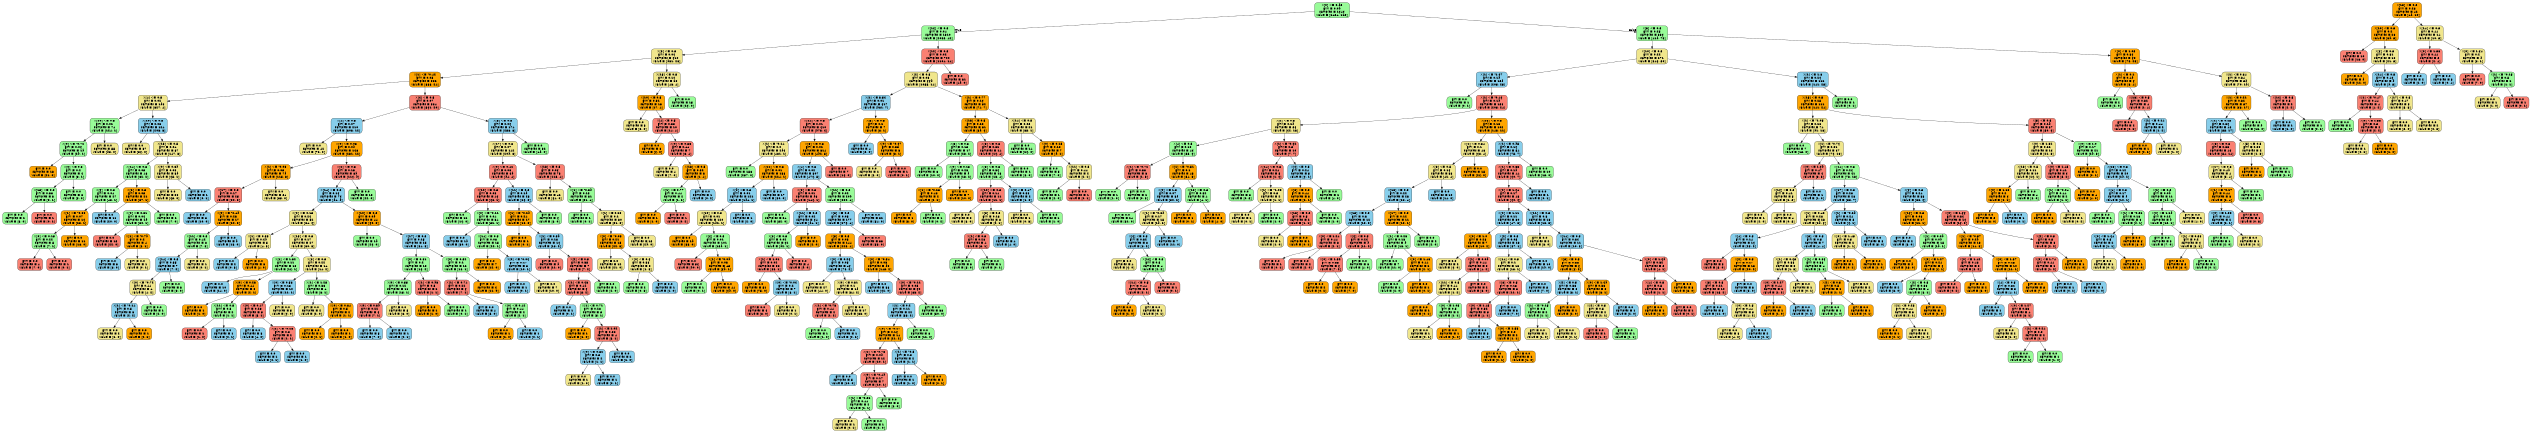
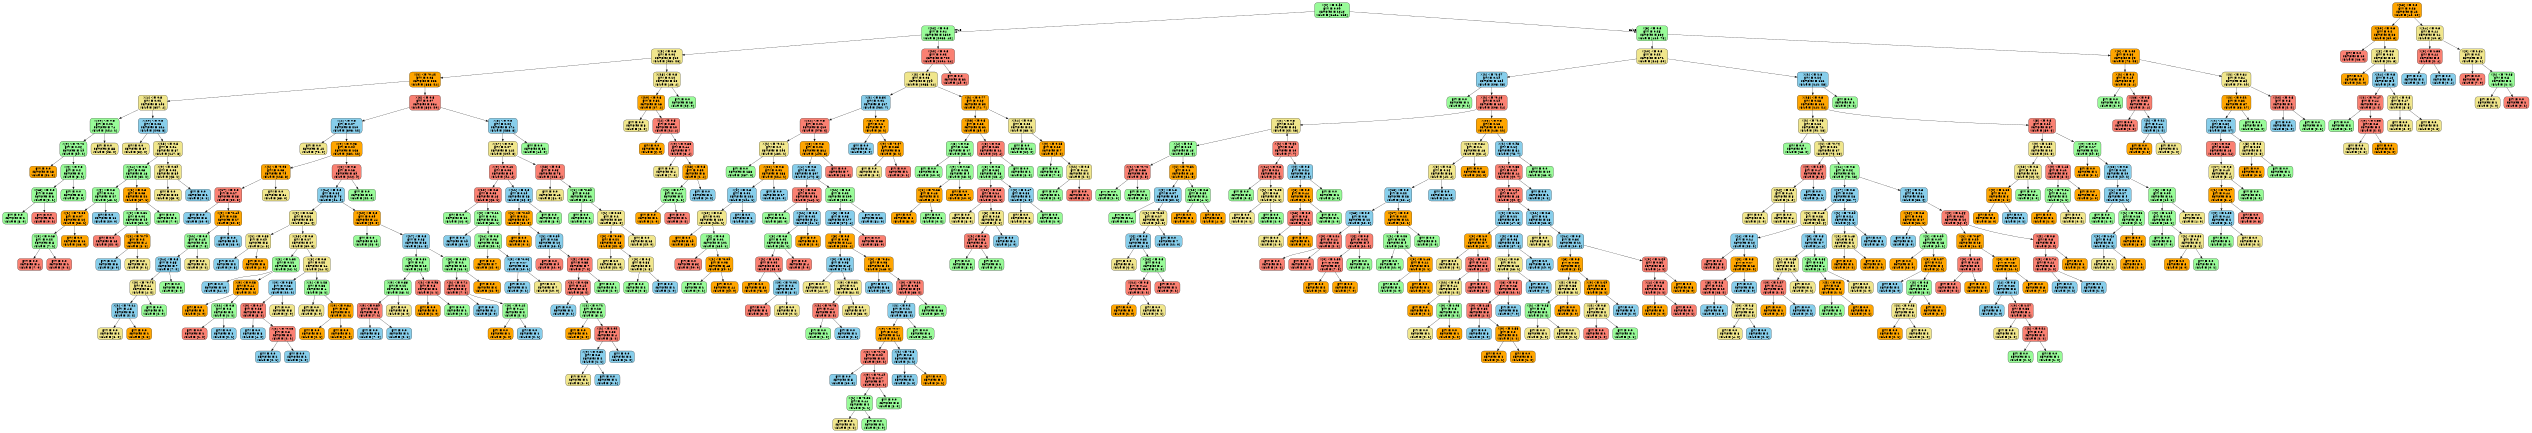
edge "X[2] <= 0.5 gini = 0.29 samples = 56 value = [62, 13]" -> "X[1] <= -0.62 gini = 0.5 samples = 10 value = [7, 7]": reversed
edge "X[6] <= 0.5 gini = 0.24 samples = 33 value = [38, 6]" -> "X[16] <= 0.5 gini = 0.08 samples = 17 value = [22, 1]": removed
edge "X[2] <= 0.5 gini = 0.05 samples = 21 value = [37, 1]" -> "gini = 0.0 samples = 11 value = [20, 0]": now "X[2] <= 0.5 gini = 0.05 samples = 21 value = [37, 1]" -> "X[0] <= 0.31 gini = 0.06 samples = 19 value = [30, 1]"
edge "X[0] <= 1.11 gini = 0.11 samples = 30 value = [47, 3]" -> "X[2] <= 0.5 gini = 0.05 samples = 23 value = [37, 1]": removed
node "X[0] <= 1.45 gini = 0.5 samples = 2 value = [1, 1]": label "X[0] <= 1.45 gini = 0.5 samples = 2 value = [1, 1]" -> "X[0] <= 1.45 value = 0.5 samples = 2 value = [1, 1]"
node "X[2] <= 0.5 gini = 0.38 samples = 3 value = [3, 1]": fillcolor skyblue -> khaki
node "X[1] <= -0.14 gini = 0.5 samples = 3 value = [2, 2]": label "X[1] <= -0.14 gini = 0.5 samples = 3 value = [2, 2]" -> "X[1] <= -0.14 gini = 4.5 samples = 3 value = [2, 2]"
